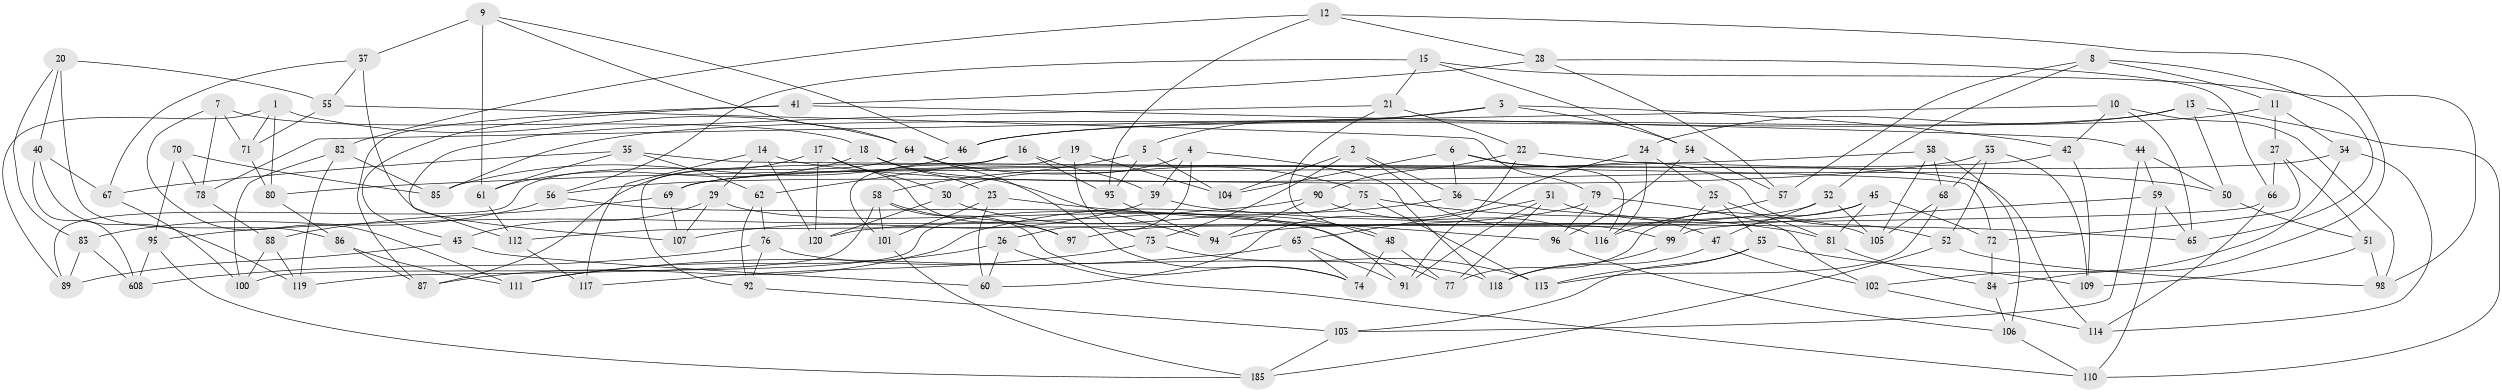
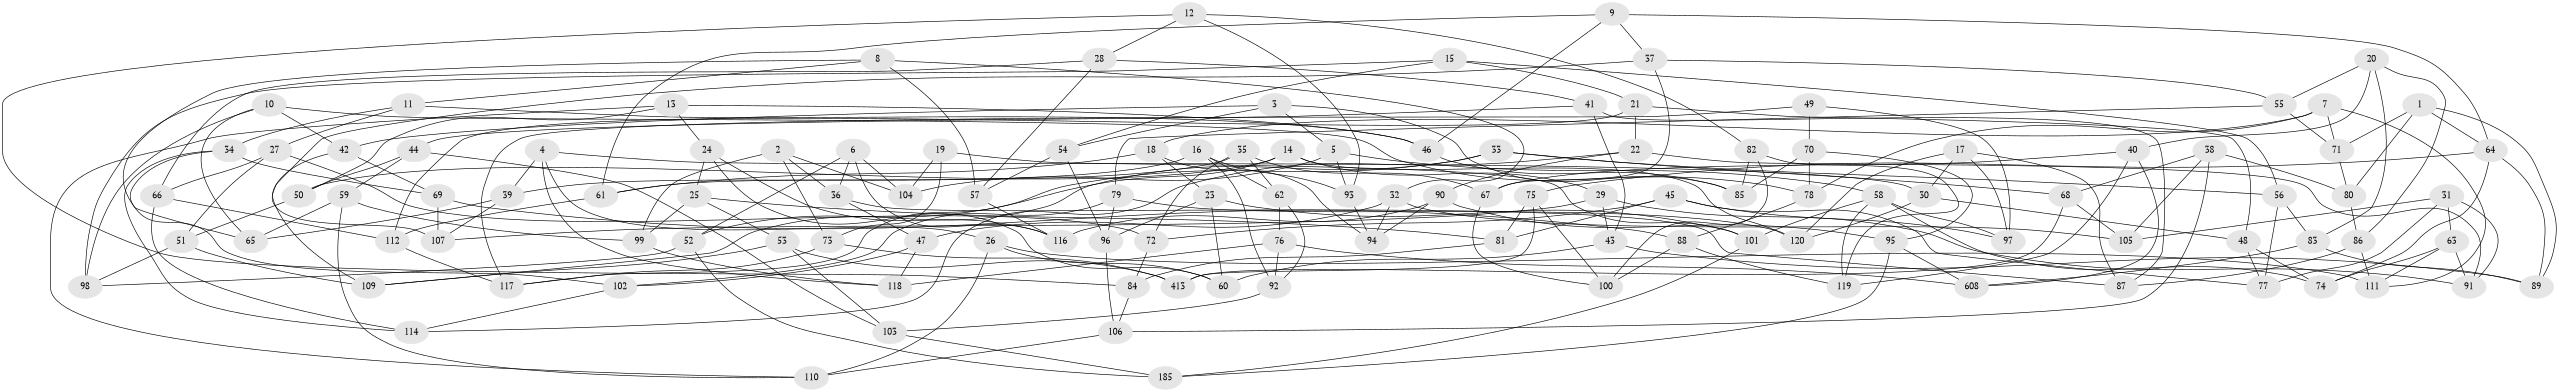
node "49": added
node "113": label "113" -> "413"
